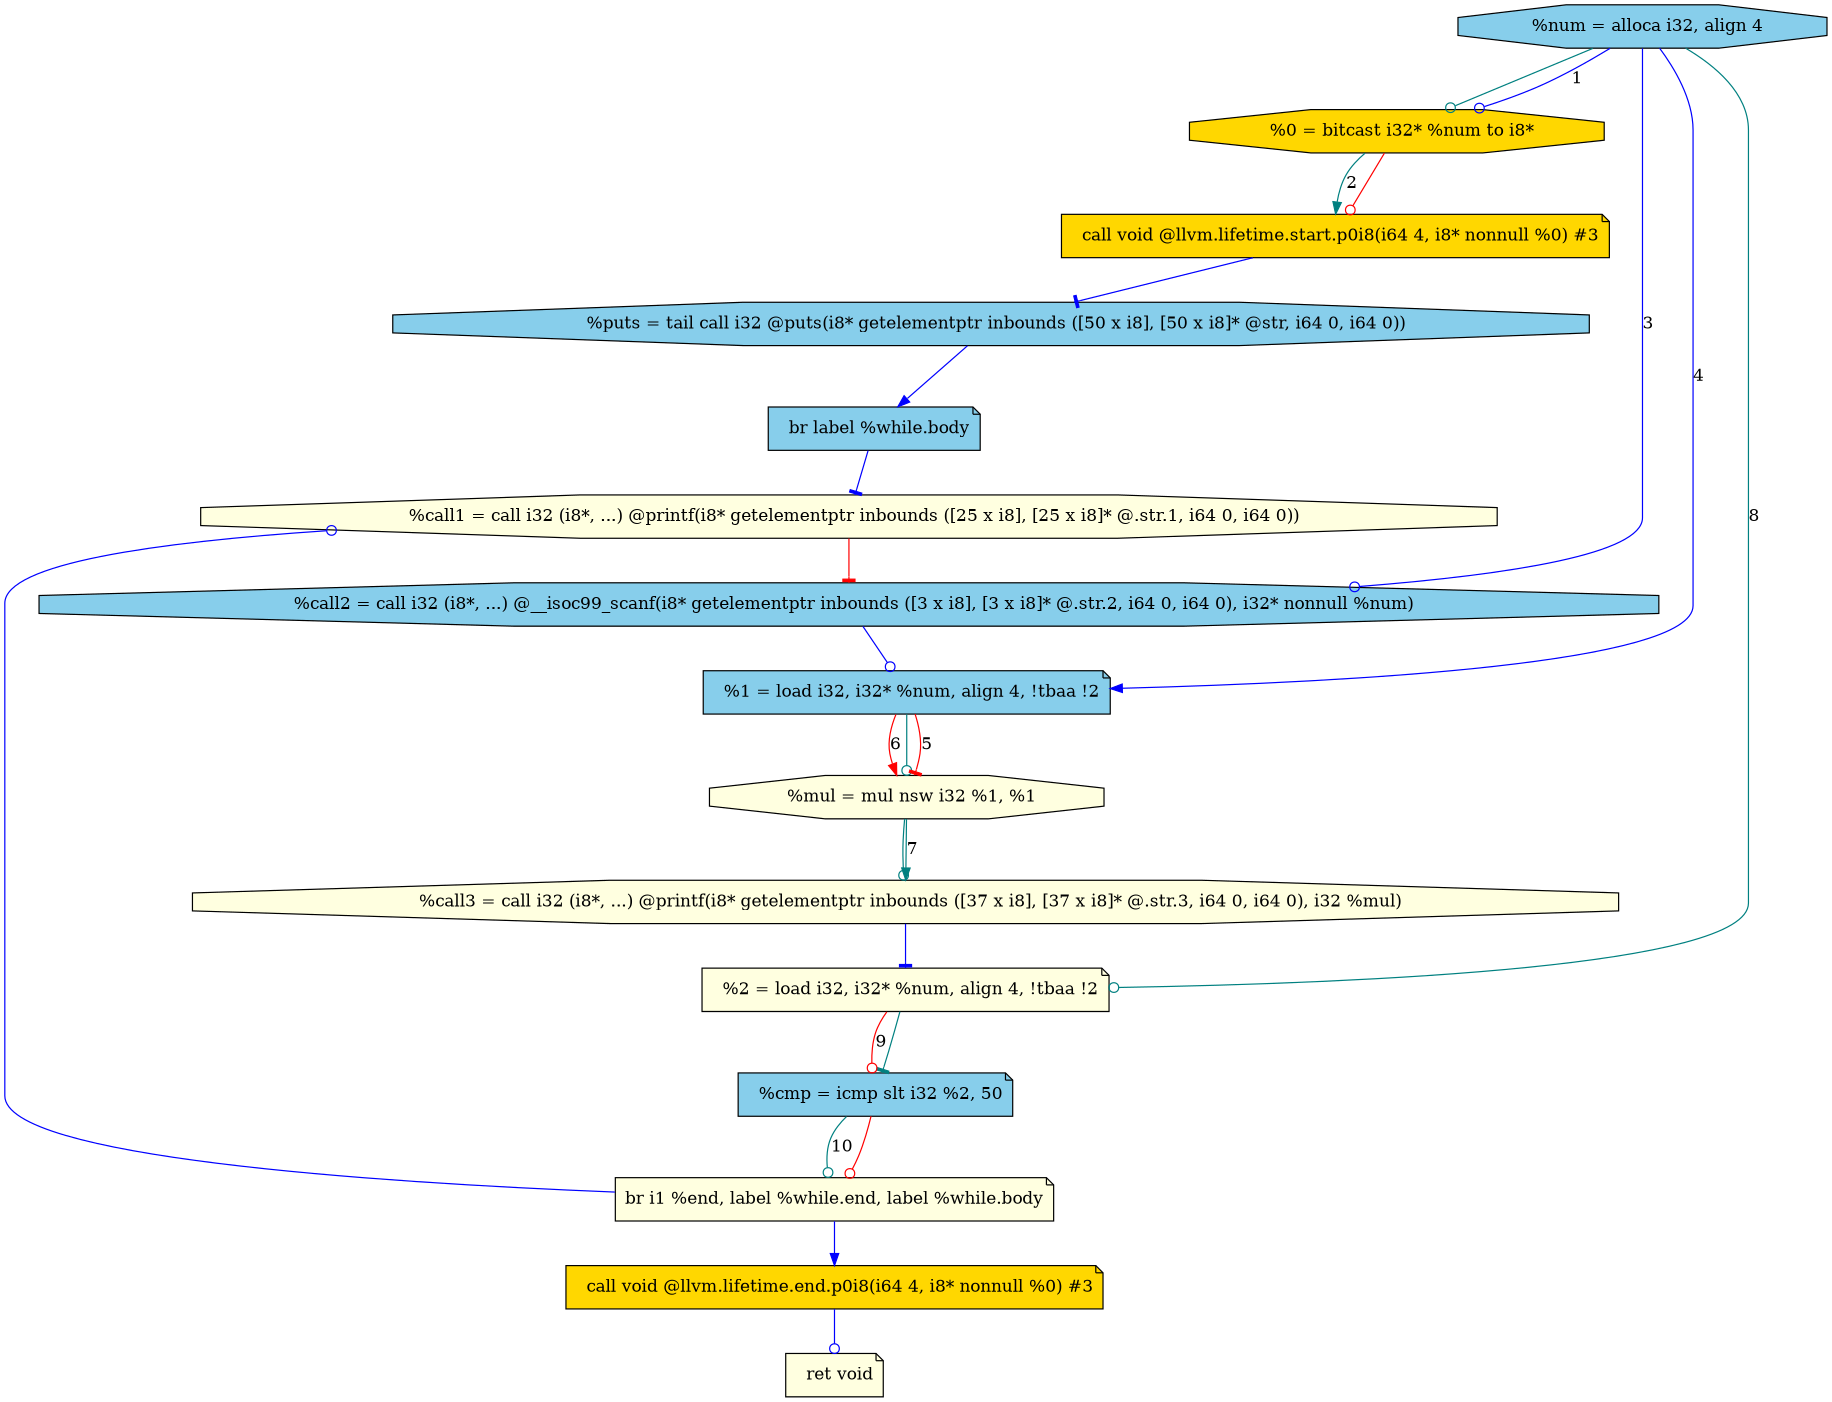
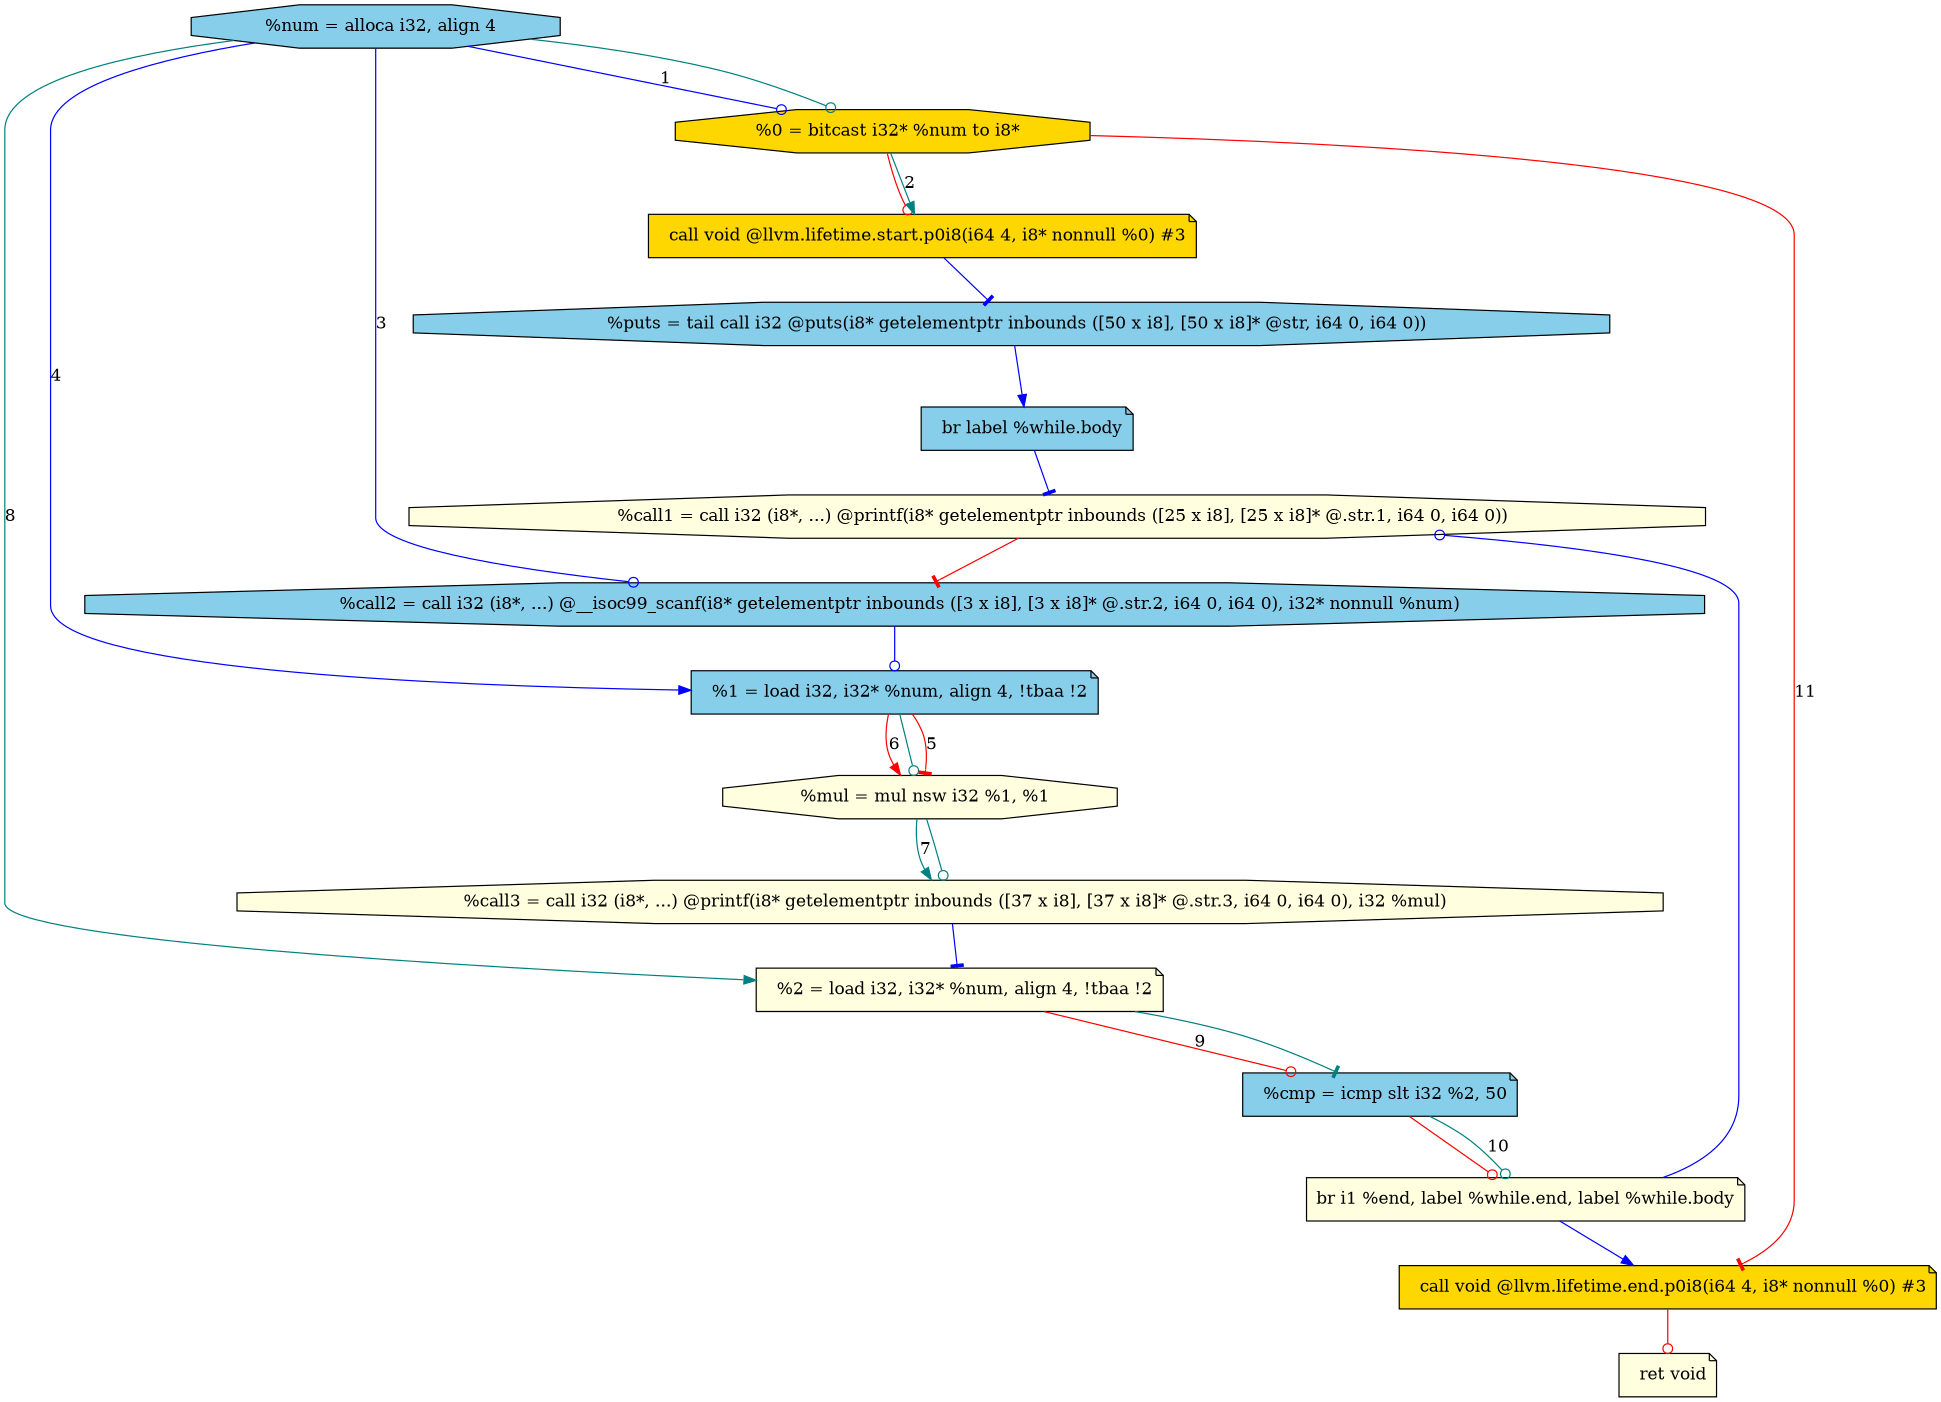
edge "%0 = bitcast i32* %num to i8*" -> "call void @llvm.lifetime.end.p0i8(i64 4, i8* nonnull %0) #3": added, label "11"
edge "%num = alloca i32, align 4" -> "%2 = load i32, i32* %num, align 4, !tbaa !2": arrowhead odot -> normal
edge "call void @llvm.lifetime.end.p0i8(i64 4, i8* nonnull %0) #3" -> "ret void": color blue -> red
